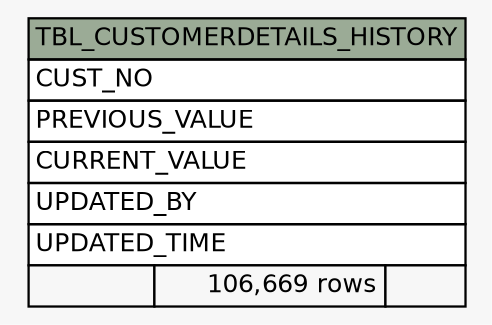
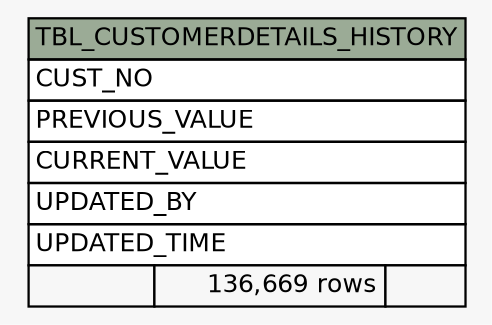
node "TBL_CUSTOMERDETAILS_HISTORY": text "106,669 rows" -> "136,669 rows"
